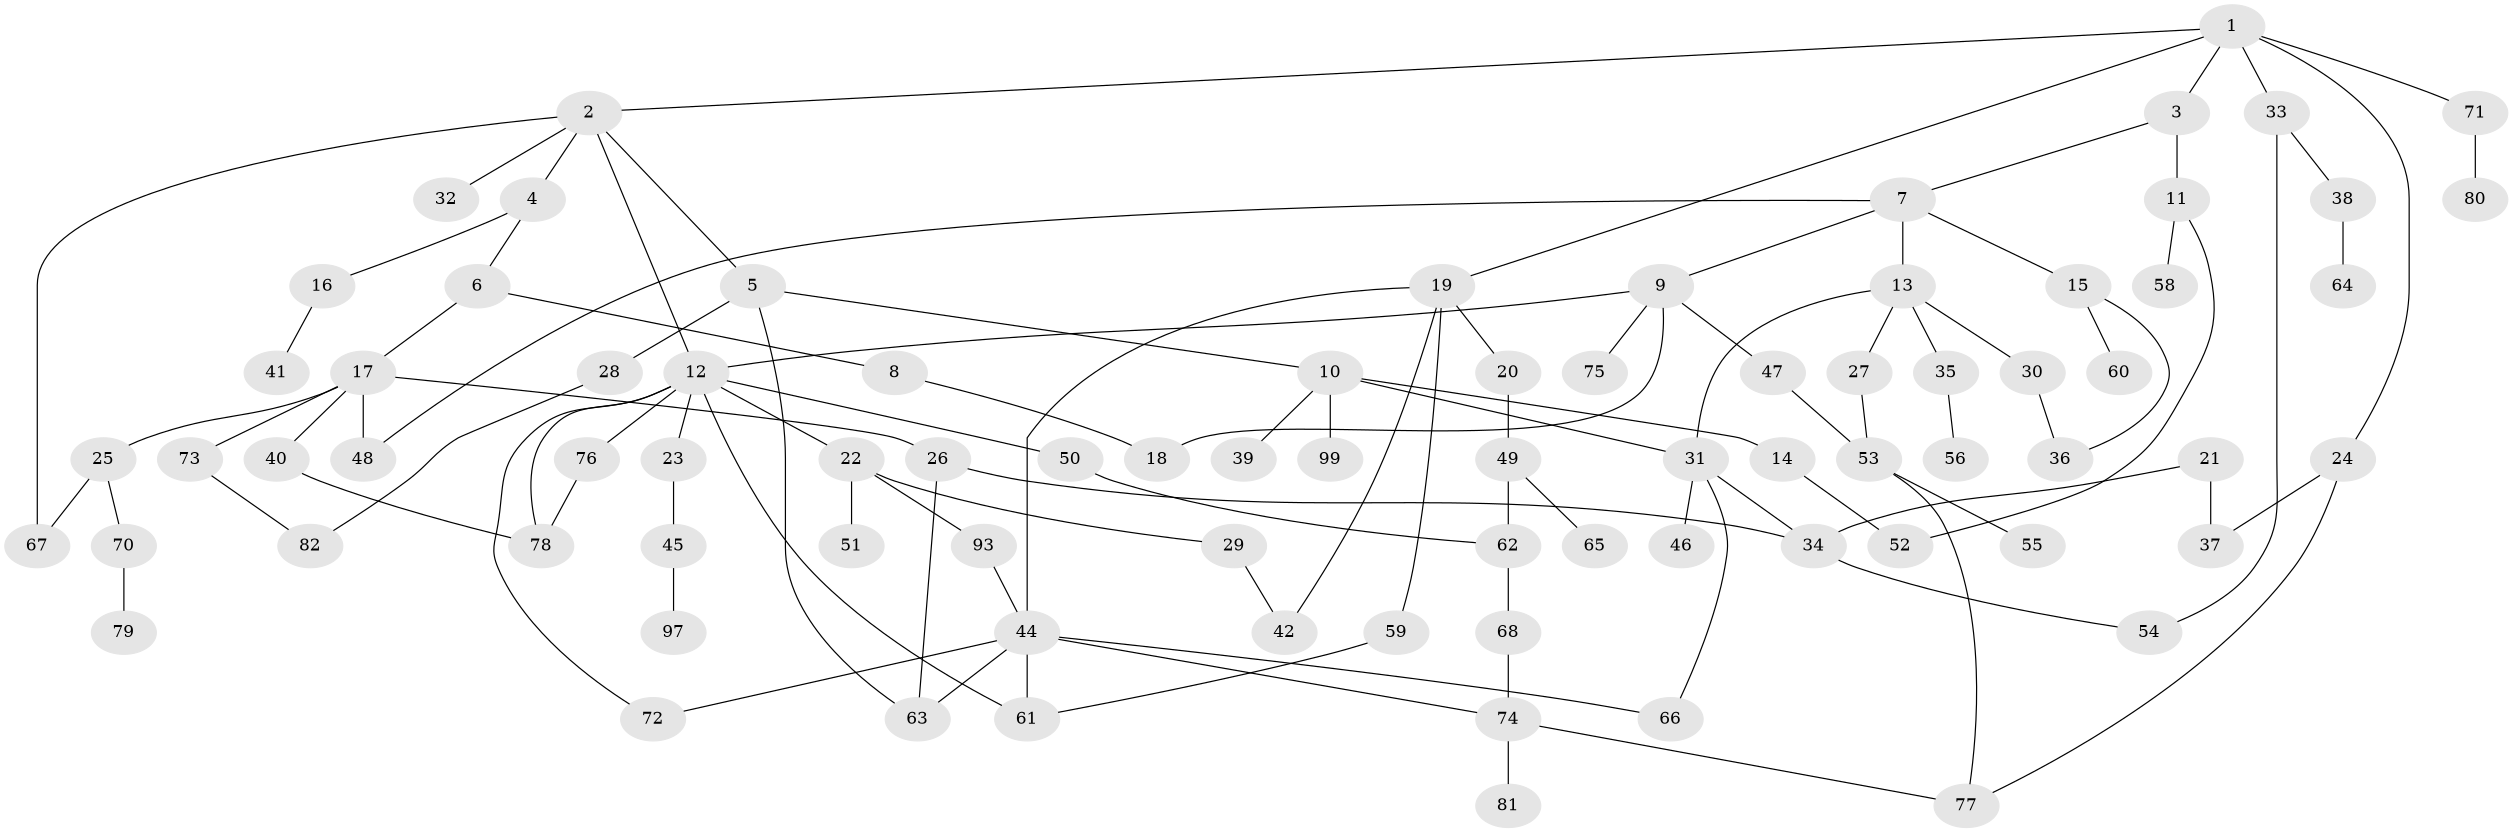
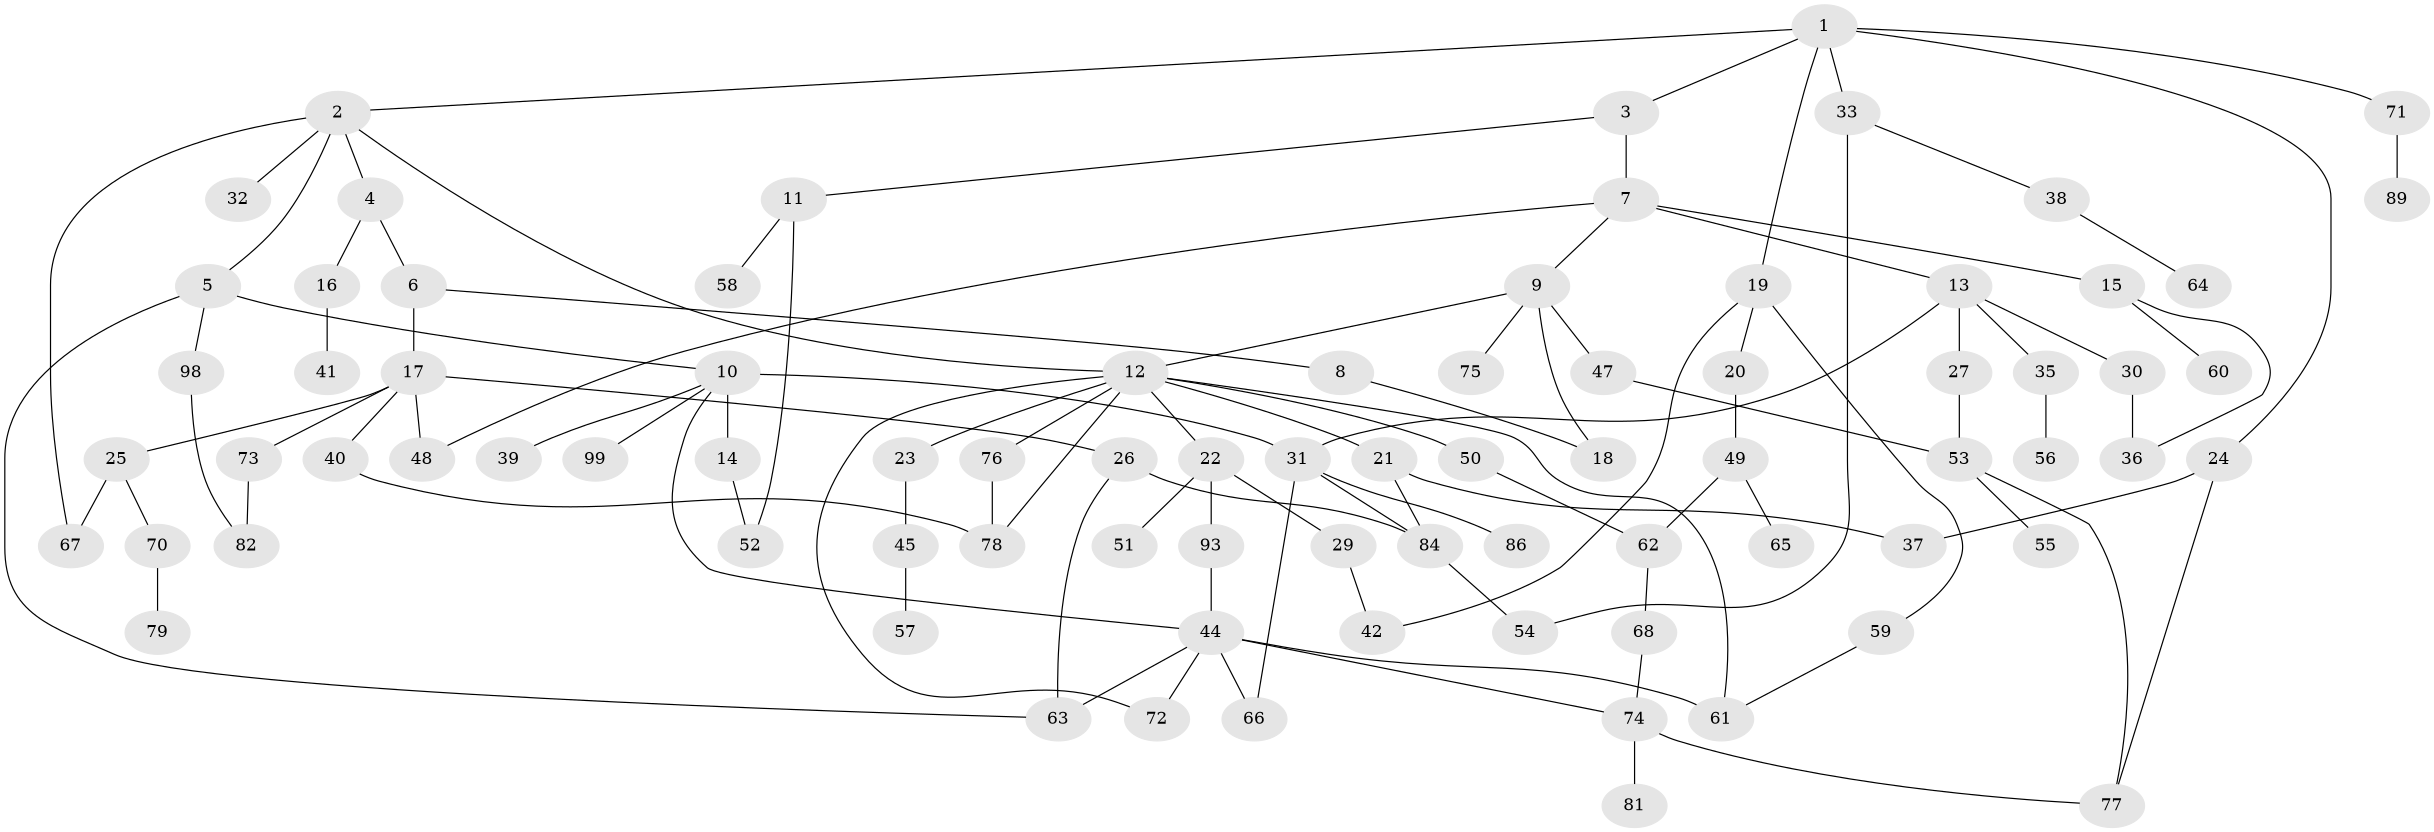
node "80": label "80" -> "89"
edge "19" -- "44": now "10" -- "44"
node "28": label "28" -> "98"
edge "12" -- "21": added
node "46": label "46" -> "86"
node "34": label "34" -> "84"
node "97": label "97" -> "57"
